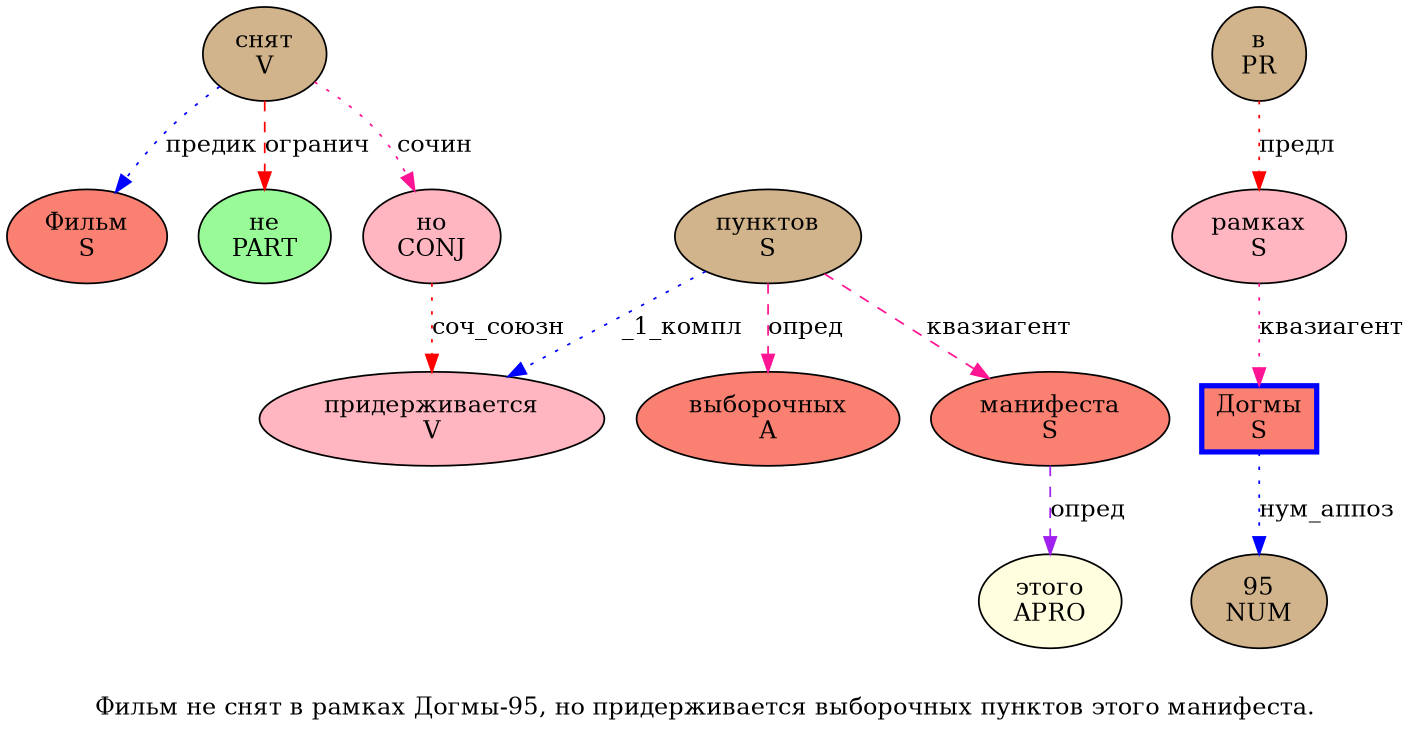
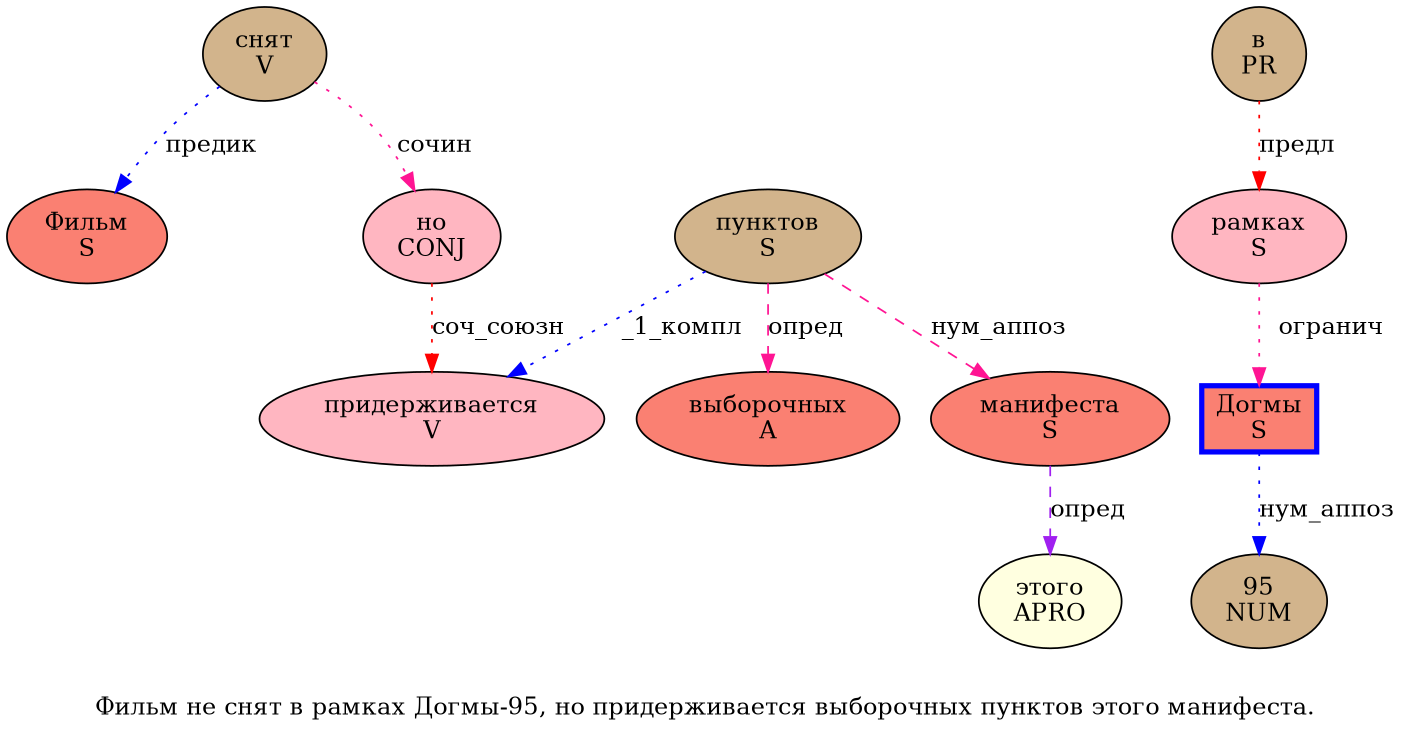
node "не PART": removed
edge "пунктов S" -> "манифеста S": label "квазиагент" -> "нум_аппоз"
edge "рамках S" -> "Догмы S": label "квазиагент" -> "огранич"
